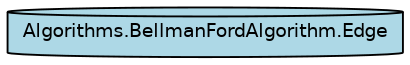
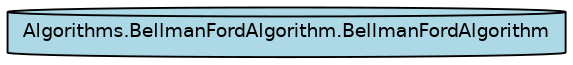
node "Algorithms.BellmanFordAlgorithm.Edge": label "Algorithms.BellmanFordAlgorithm.Edge" -> "Algorithms.BellmanFordAlgorithm.BellmanFordAlgorithm"
